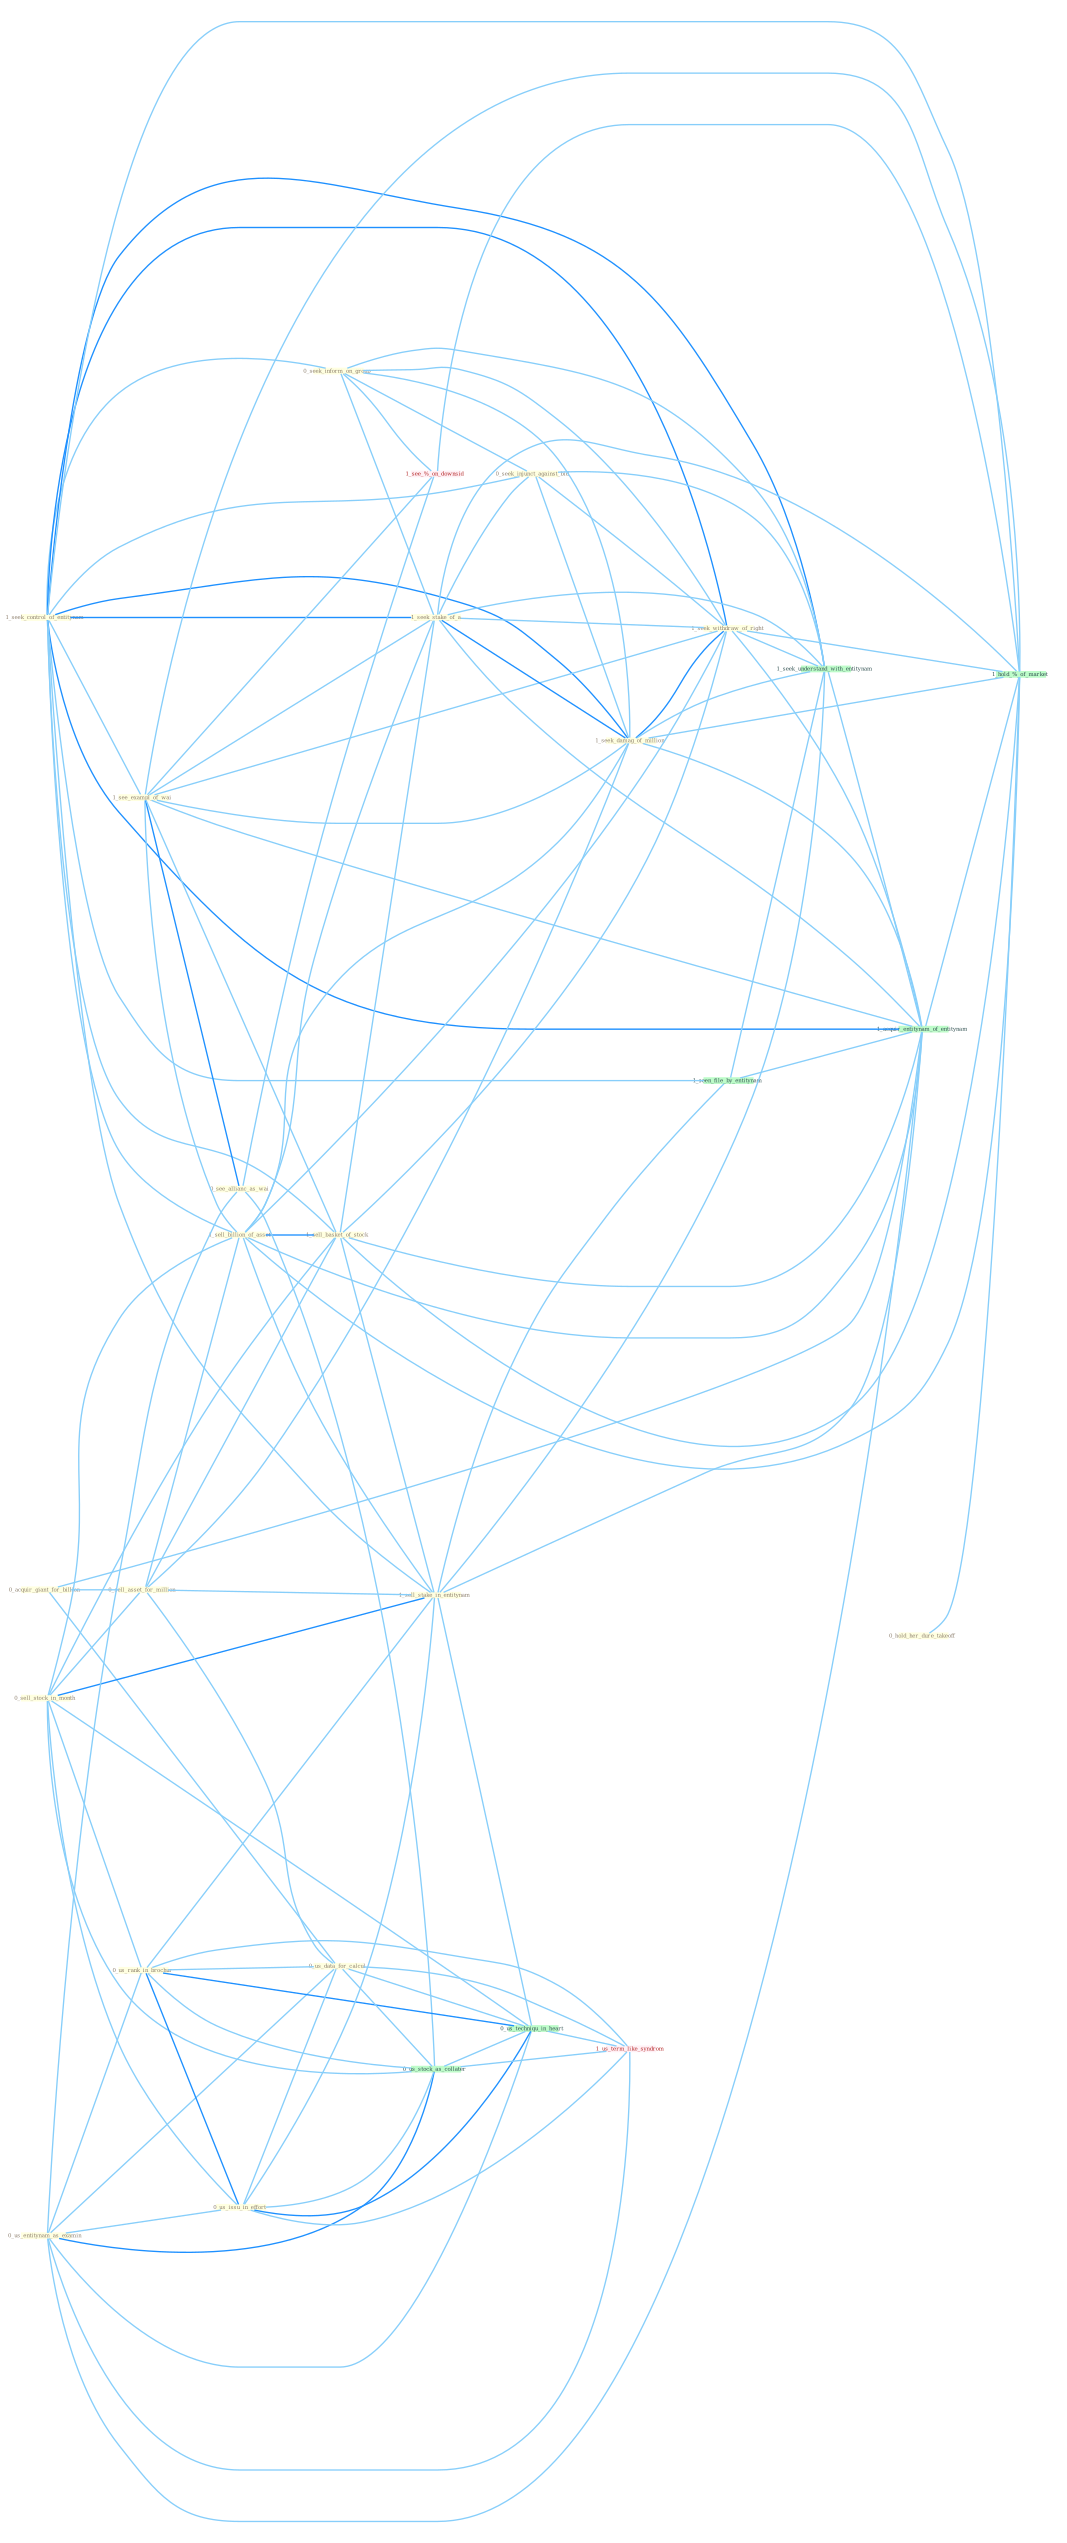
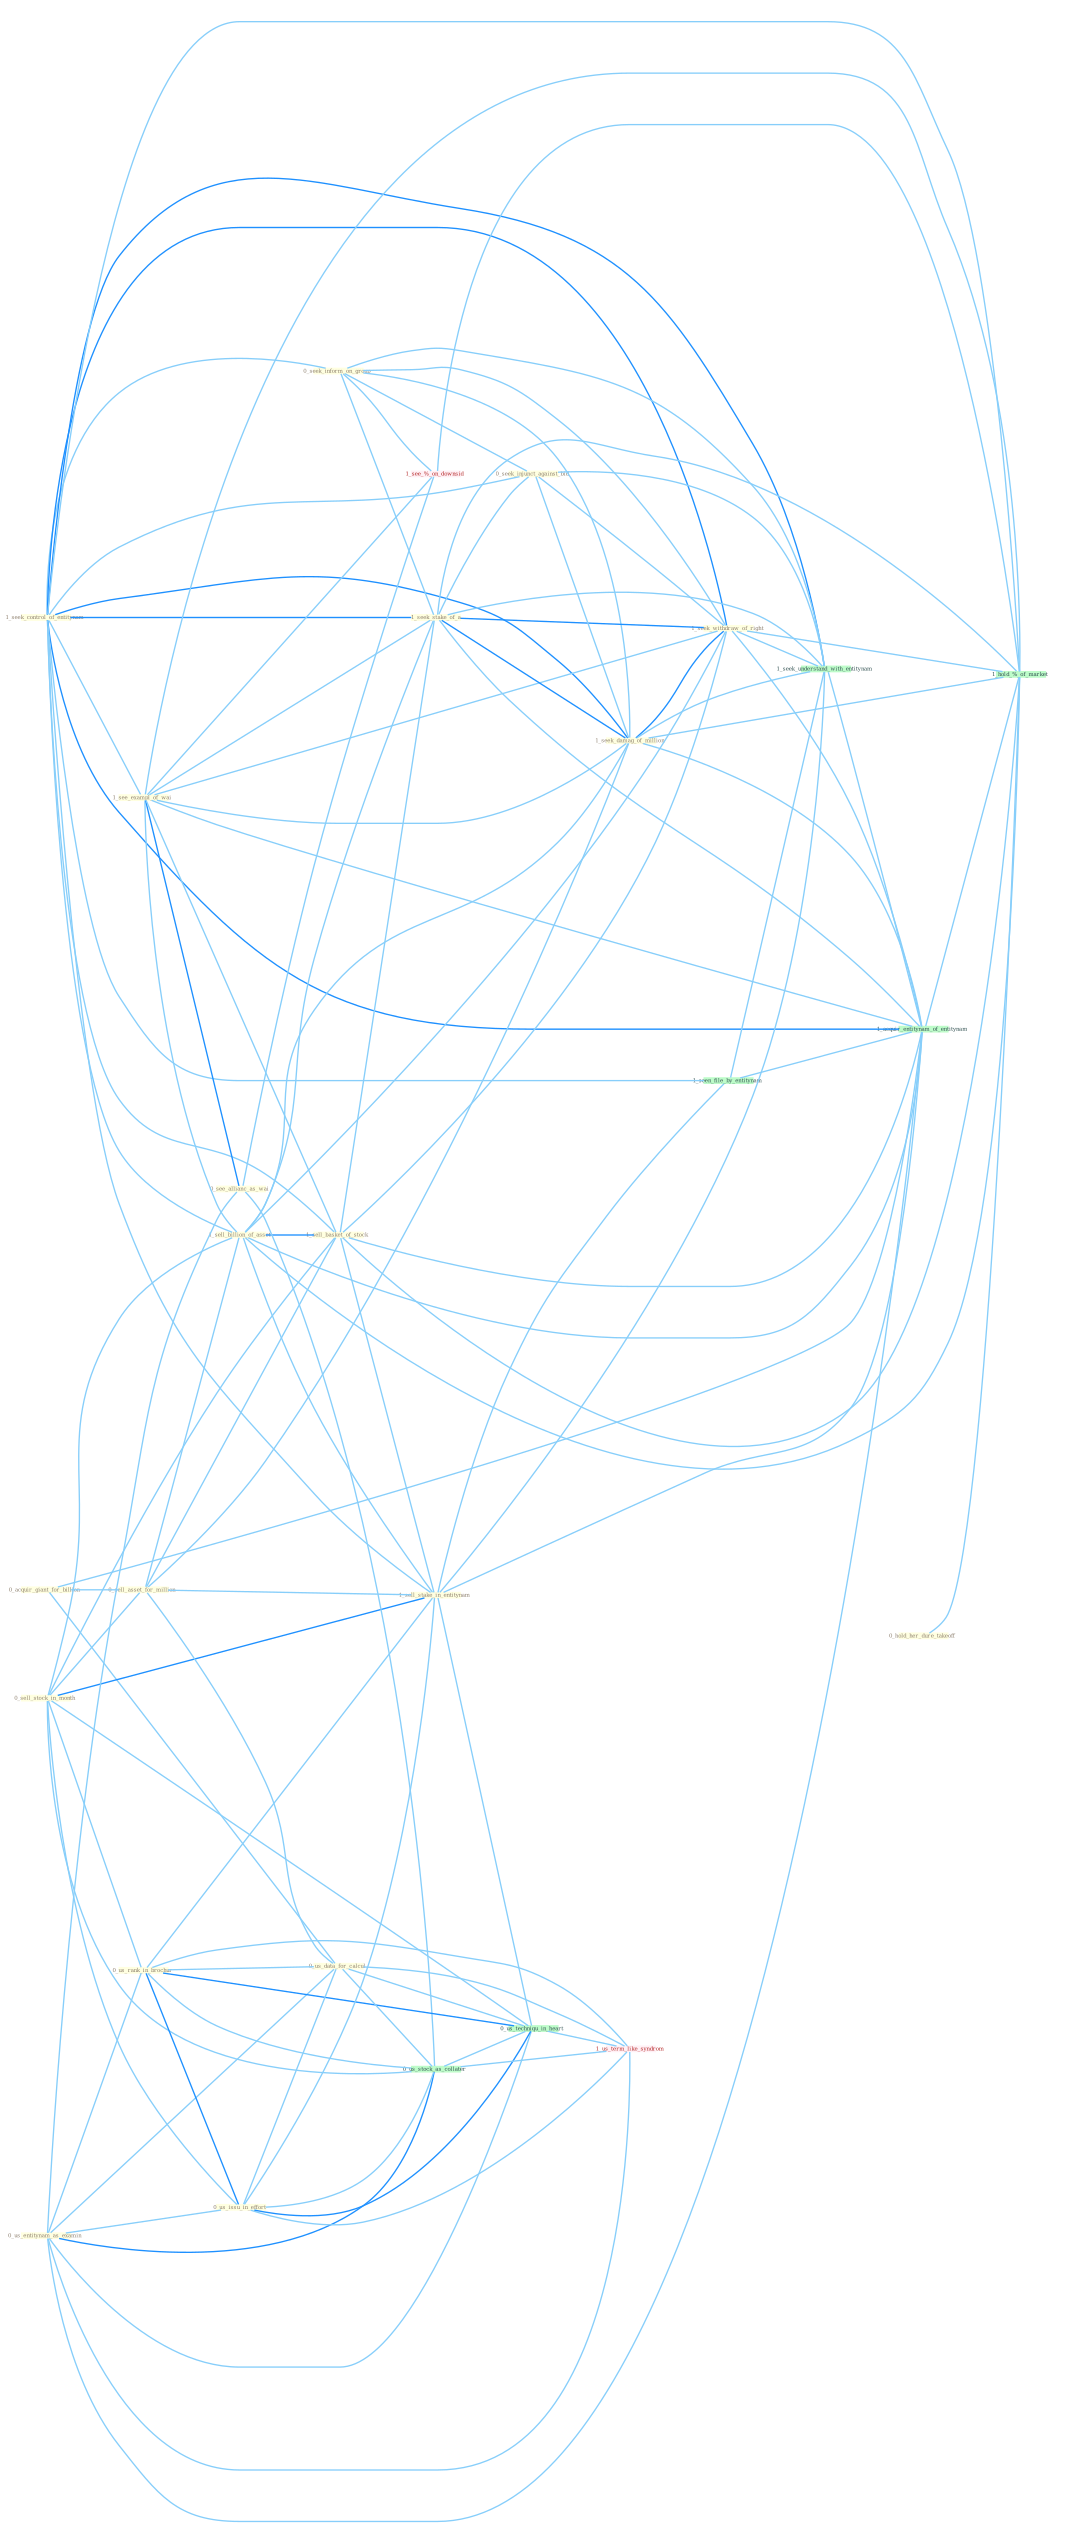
edge "1_seek_stake_of_a" -- "1_seek_withdraw_of_right": color #87cefa -> #1e90ff
